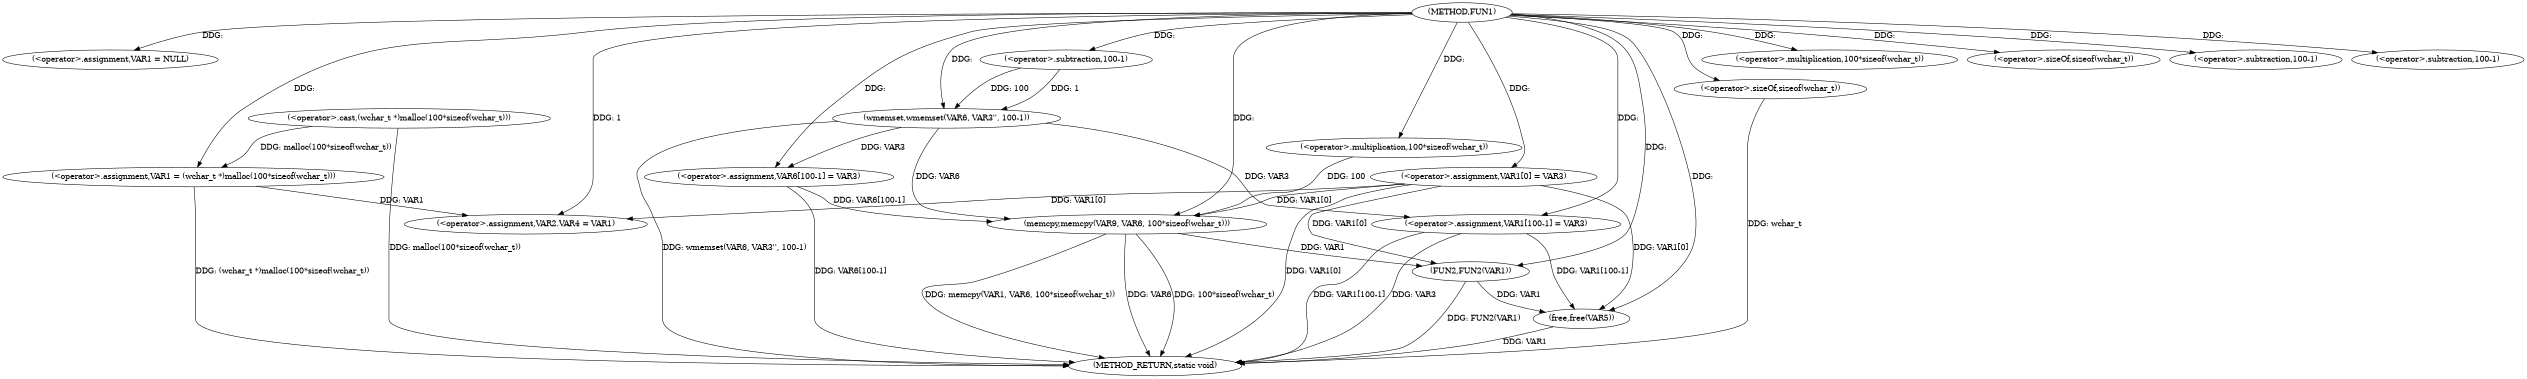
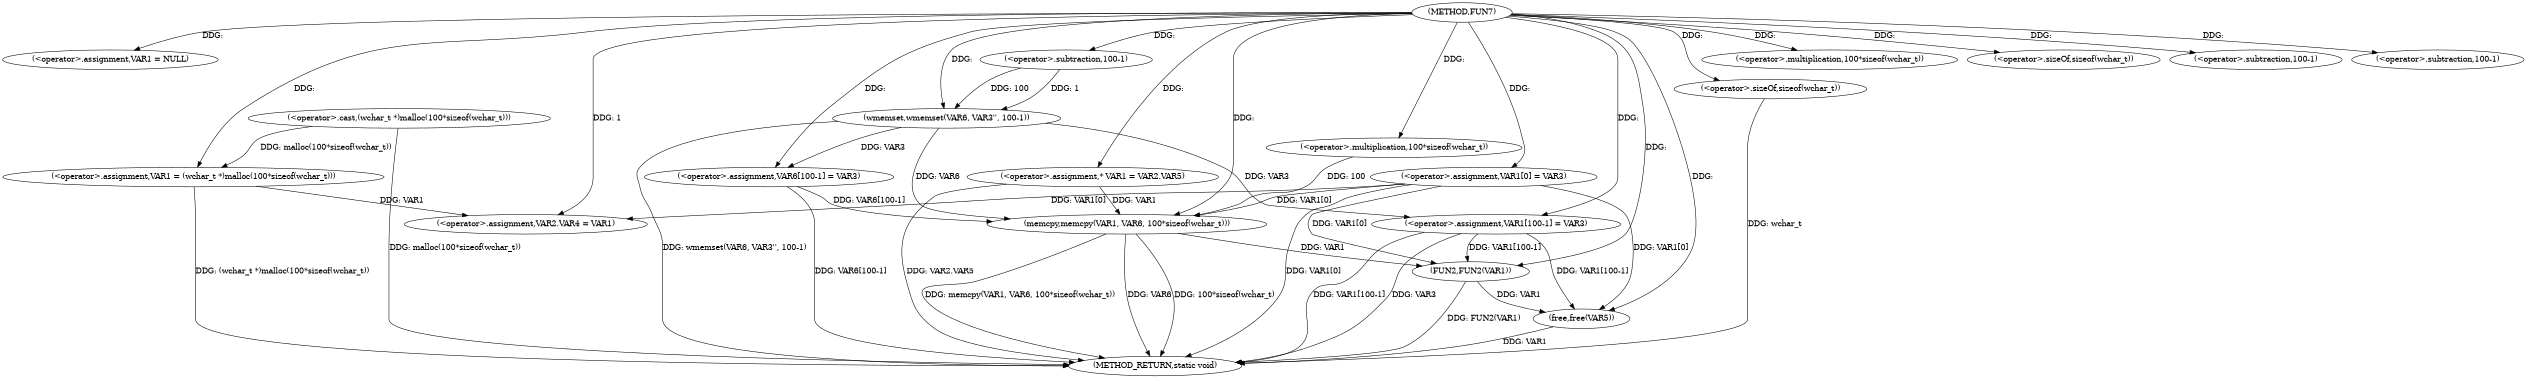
node "(METHOD,FUN1)": label "(METHOD,FUN1)" -> "(METHOD,FUN7)"
node "(<operator>.assignment,* VAR1 = VAR2.VAR5)": added
node "(memcpy,memcpy(VAR9, VAR6, 100*sizeof(wchar_t)))": label "(memcpy,memcpy(VAR9, VAR6, 100*sizeof(wchar_t)))" -> "(memcpy,memcpy(VAR1, VAR6, 100*sizeof(wchar_t)))"
edge "(<operator>.assignment,VAR1[100-1] = VAR3)" -> "(FUN2,FUN2(VAR1))": added, label "DDG: VAR1[100-1]"
